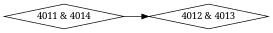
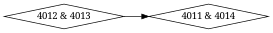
edge "4011 & 4014" -> "4012 & 4013": reversed
